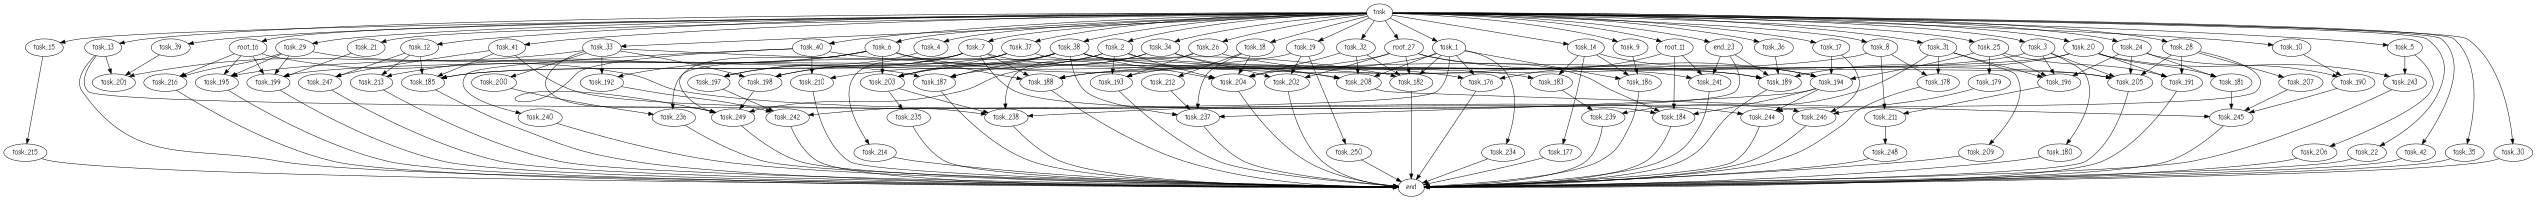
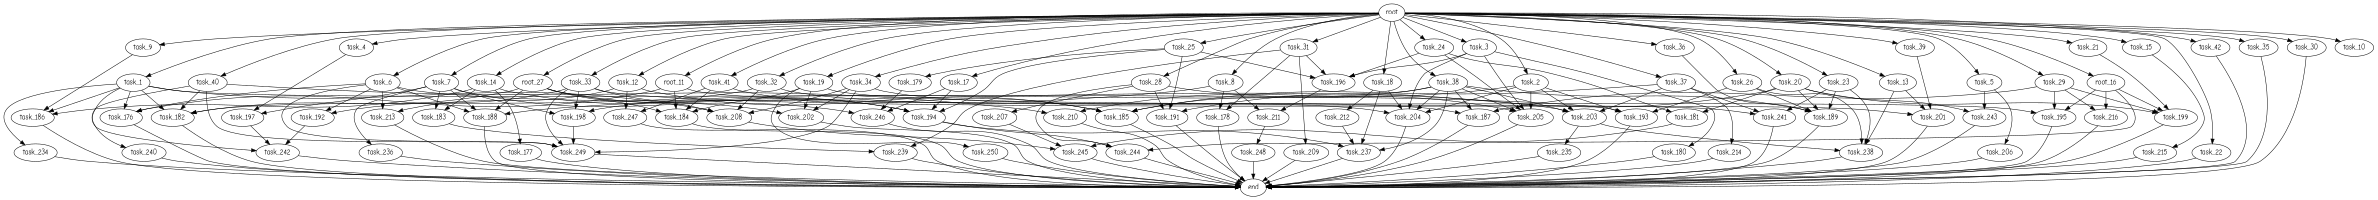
node "task": label "task" -> "root"
node "end_23": label "end_23" -> "task_23"
node "task_200": removed
node "task_190": removed
edge "task_194" -> "task_184": now "task_19" -> "task_184"
edge "task_13" -> "end": now "task_201" -> "end"
